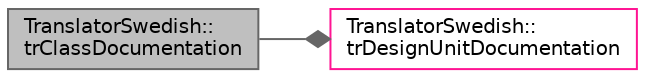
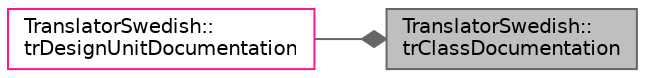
edge "TranslatorSwedish:: trClassDocumentation" -> "TranslatorSwedish:: trDesignUnitDocumentation": reversed
